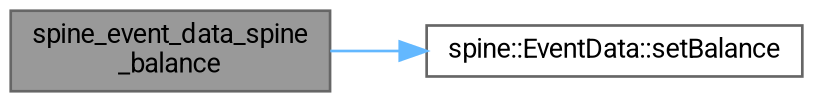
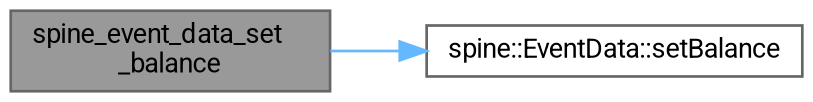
node "spine_event_data_spine _balance": label "spine_event_data_spine _balance" -> "spine_event_data_set _balance"
